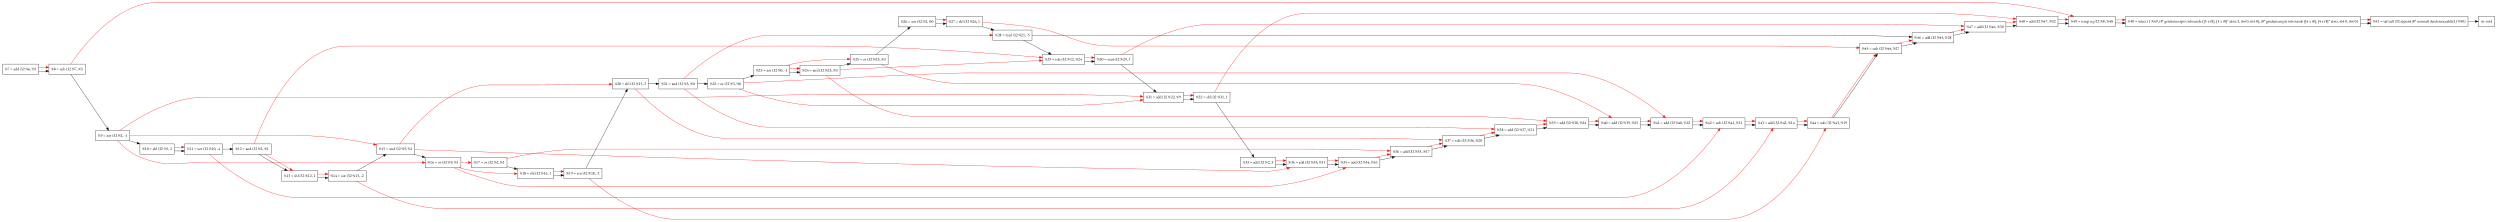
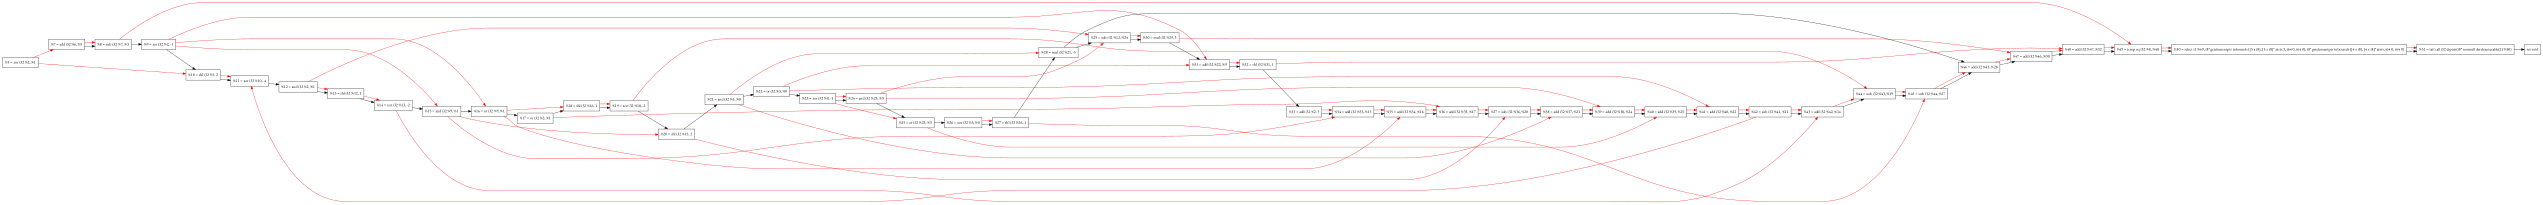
node "%5 = xor i32 %2, %1": added
edge "%16 = or i32 %9, %1" -> "%17 = or i32 %2, %1": color red -> black
edge "%11 = xor i32 %10, -4" -> "%42 = sub i32 %41, %11": reversed
